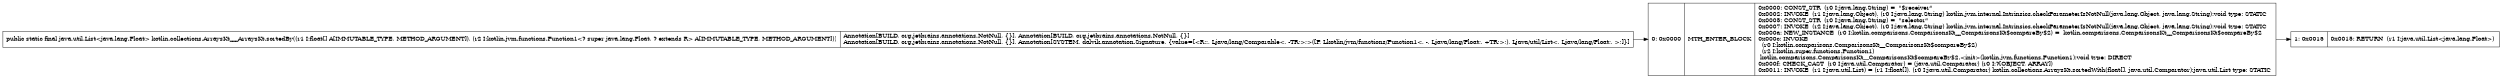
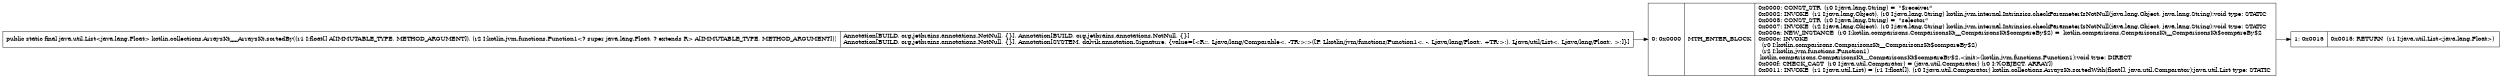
node "0: 0x0000": text "(r2 I:kotlin.super.functions.Function1)" -> "(r2 I:kotlin.jvm.functions.Function1)"
